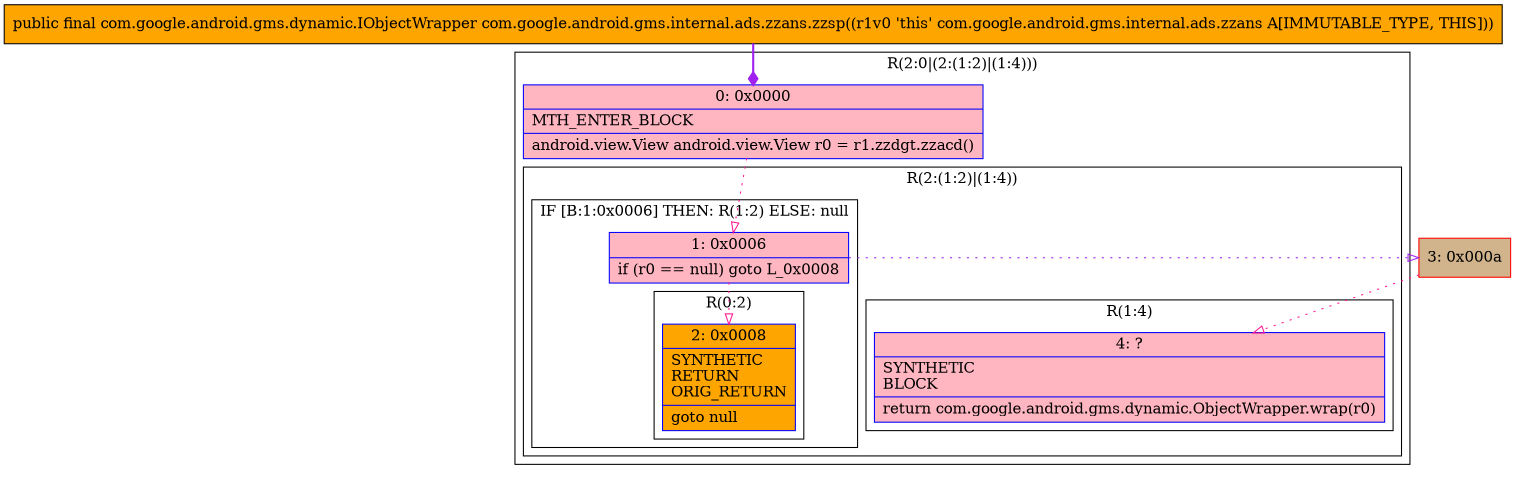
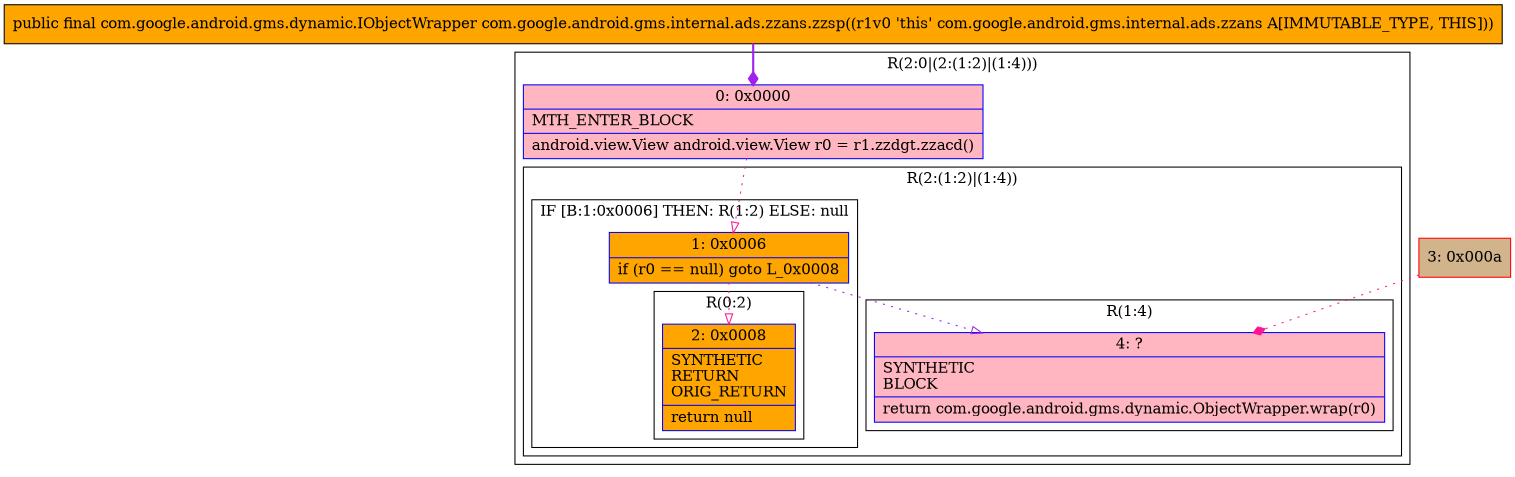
node "1: 0x0006": fillcolor lightpink -> orange
edge "1: 0x0006" -> "3: 0x000a": now "1: 0x0006" -> "4: ?"
edge "3: 0x000a" -> "4: ?": arrowhead onormal -> diamond
node "2: 0x0008": text "goto null" -> "return null"
